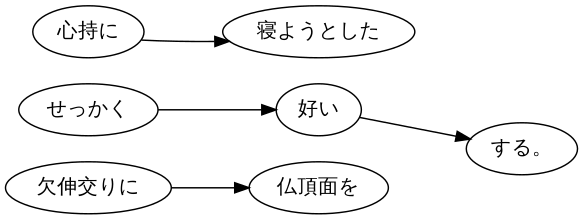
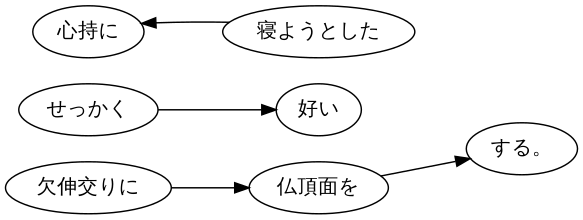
edge "心持に" -> "寝ようとした": reversed
edge "好い" -> "する。": now "仏頂面を" -> "する。"
